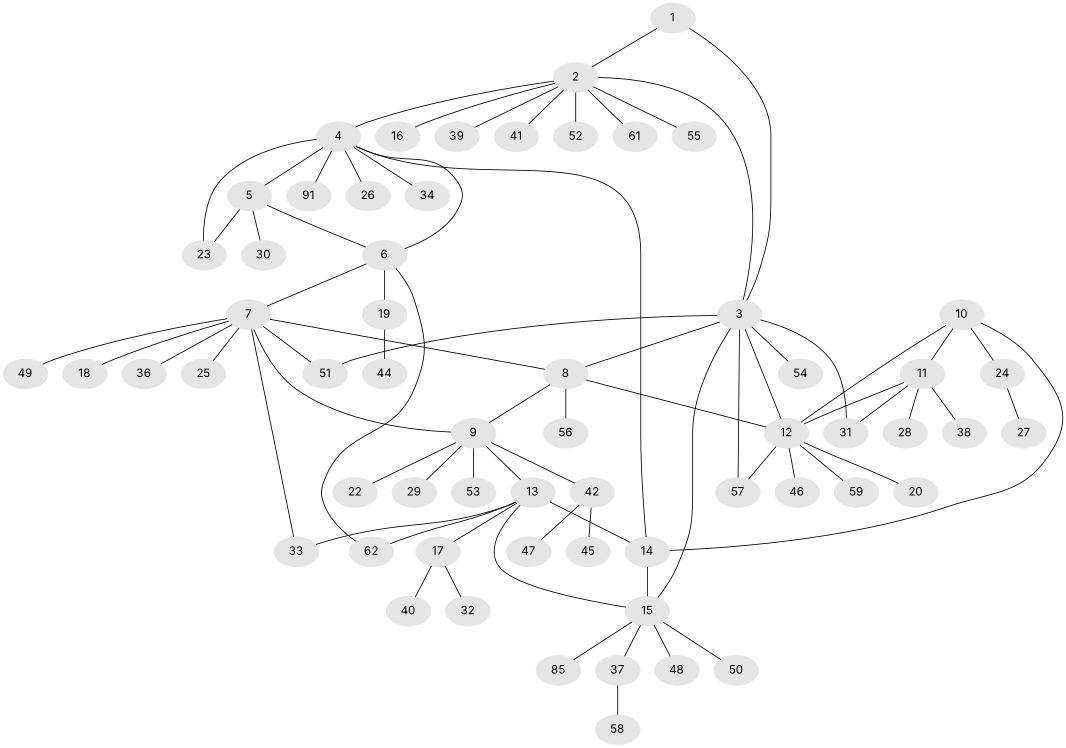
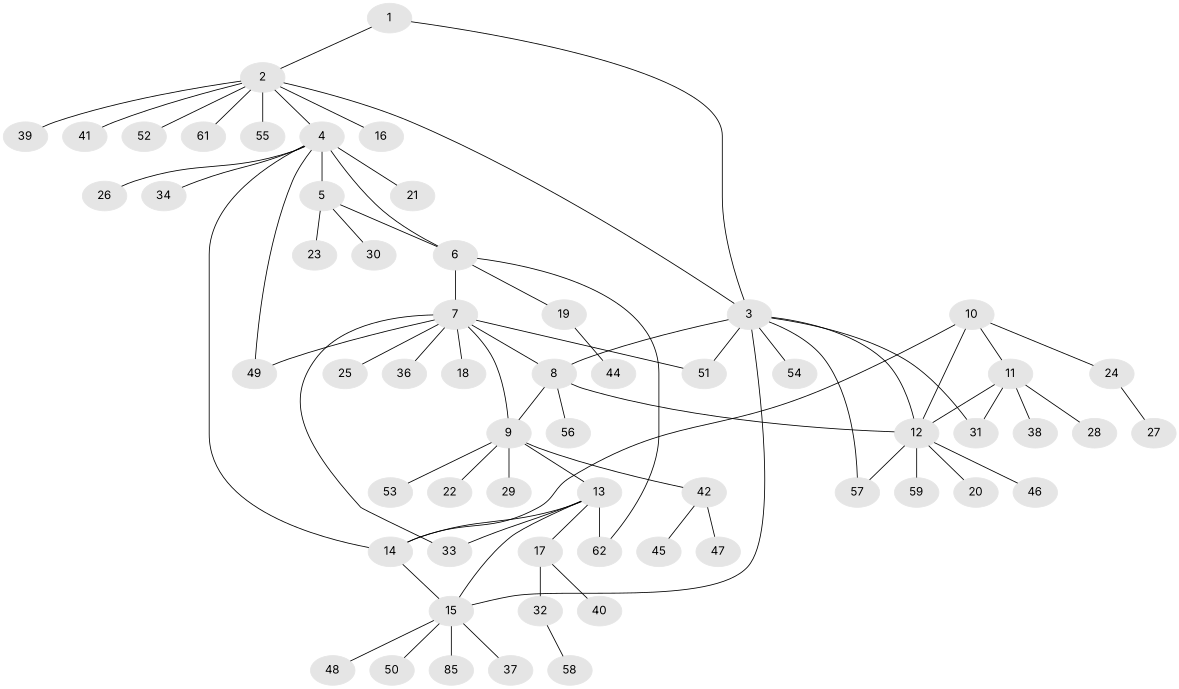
edge "4" -- "23": now "4" -- "49"
node "91": label "91" -> "21"
edge "37" -- "58": now "32" -- "58"
